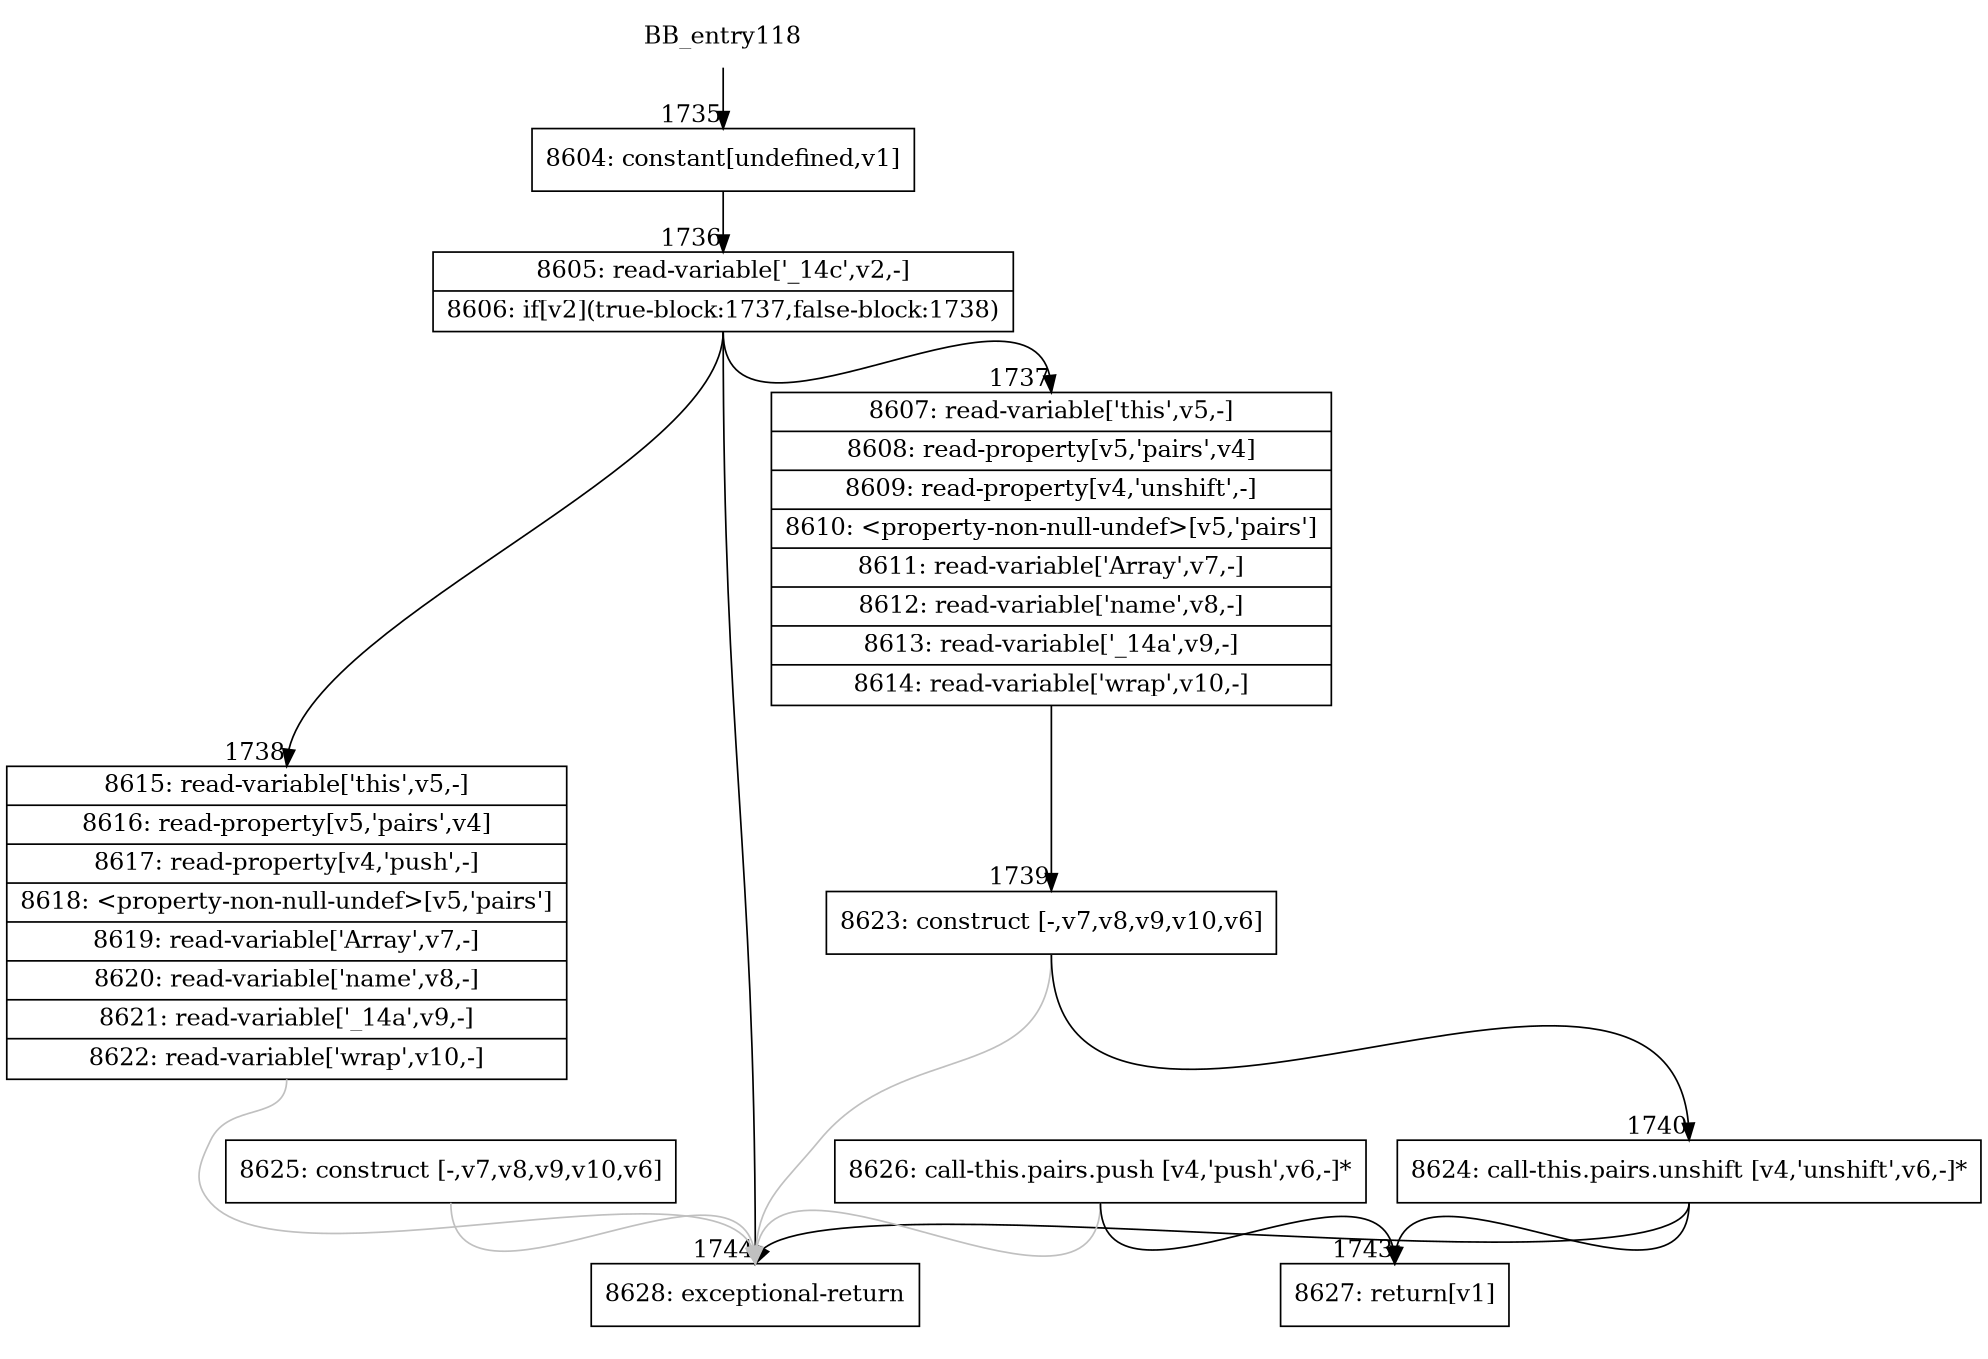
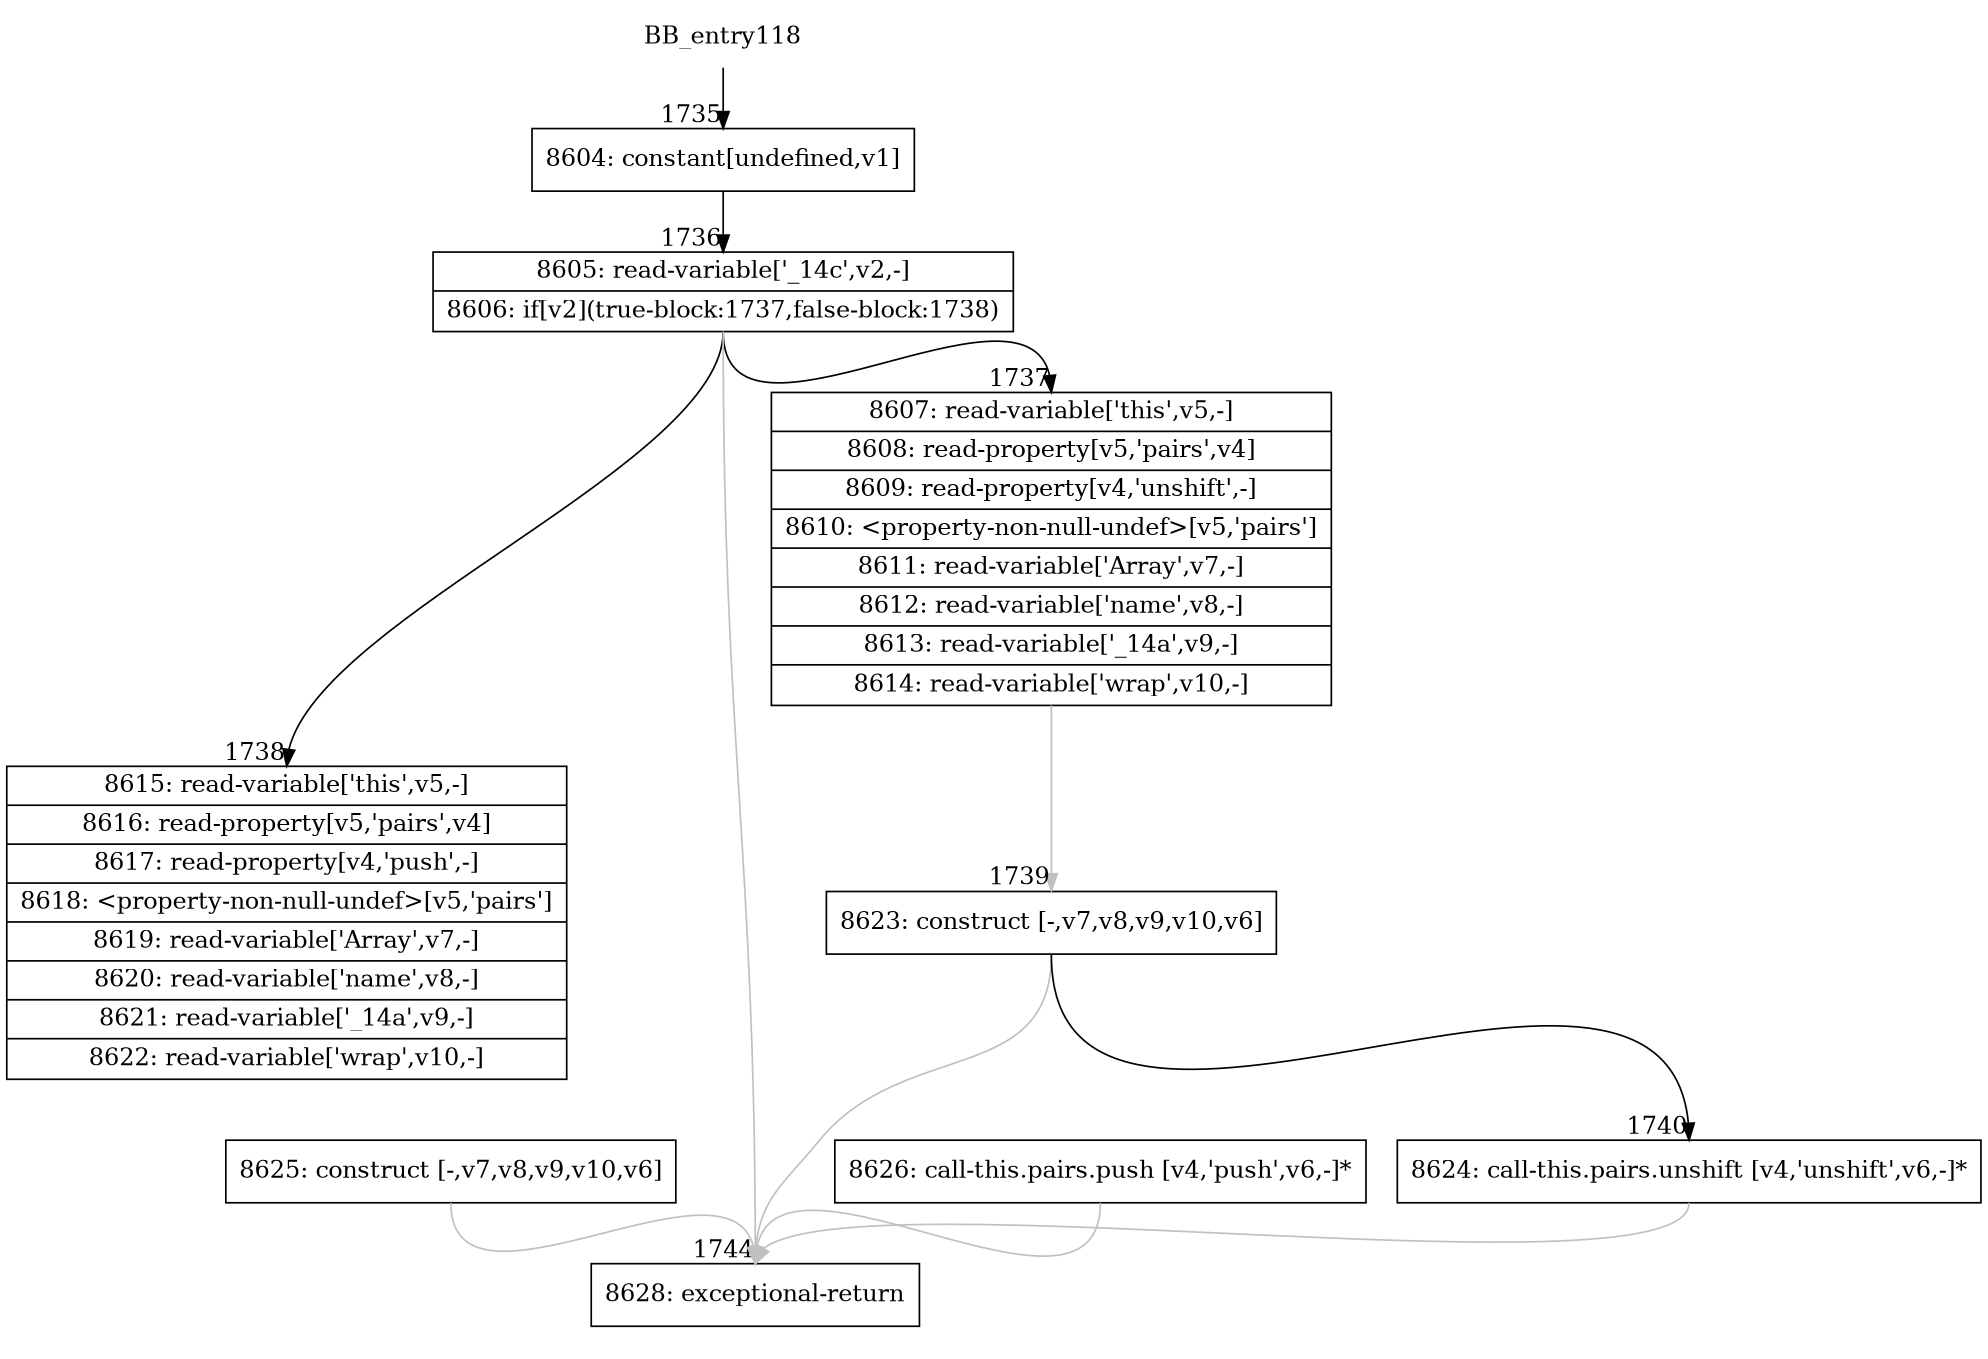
edge "8605: read-variable['_14c',v2,-]" -> "8628: exceptional-return": color black -> gray
edge "8607: read-variable['this',v5,-]" -> "8623: construct [-,v7,v8,v9,v10,v6]": color black -> gray
edge "8615: read-variable['this',v5,-]" -> "8628: exceptional-return": removed
edge "8624: call-this.pairs.unshift [v4,'unshift',v6,-]*" -> "8628: exceptional-return": color black -> gray
node "8627: return[v1]": removed
